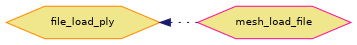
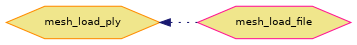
node "file_load_ply": label "file_load_ply" -> "mesh_load_ply"
